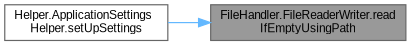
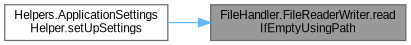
node "Helper.ApplicationSettings Helper.setUpSettings": label "Helper.ApplicationSettings Helper.setUpSettings" -> "Helpers.ApplicationSettings Helper.setUpSettings"
